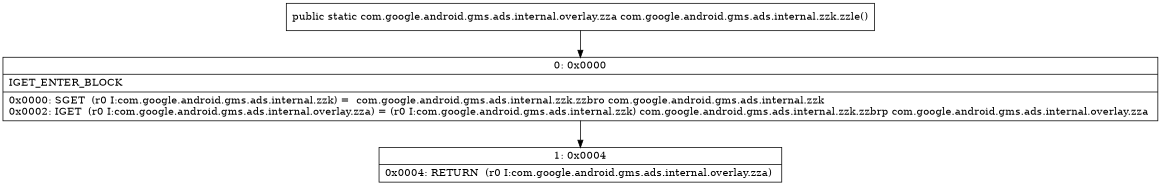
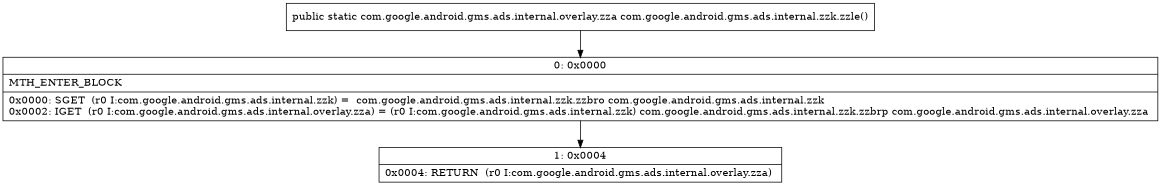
node "0: 0x0000": text "IGET_ENTER_BLOCK" -> "MTH_ENTER_BLOCK"
